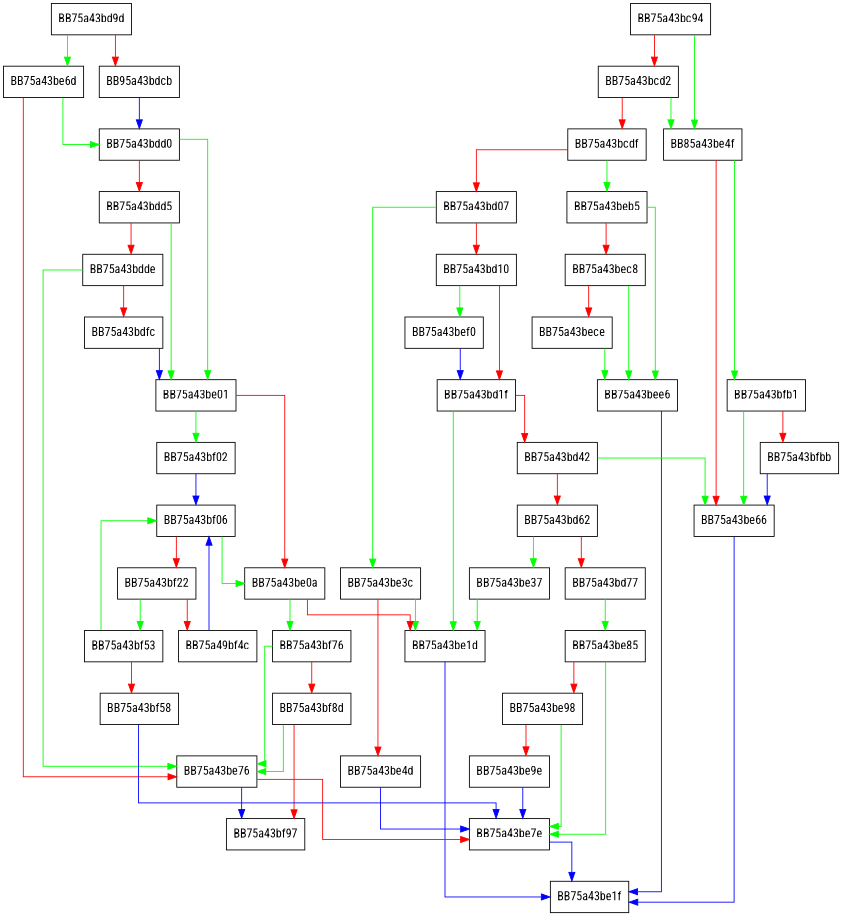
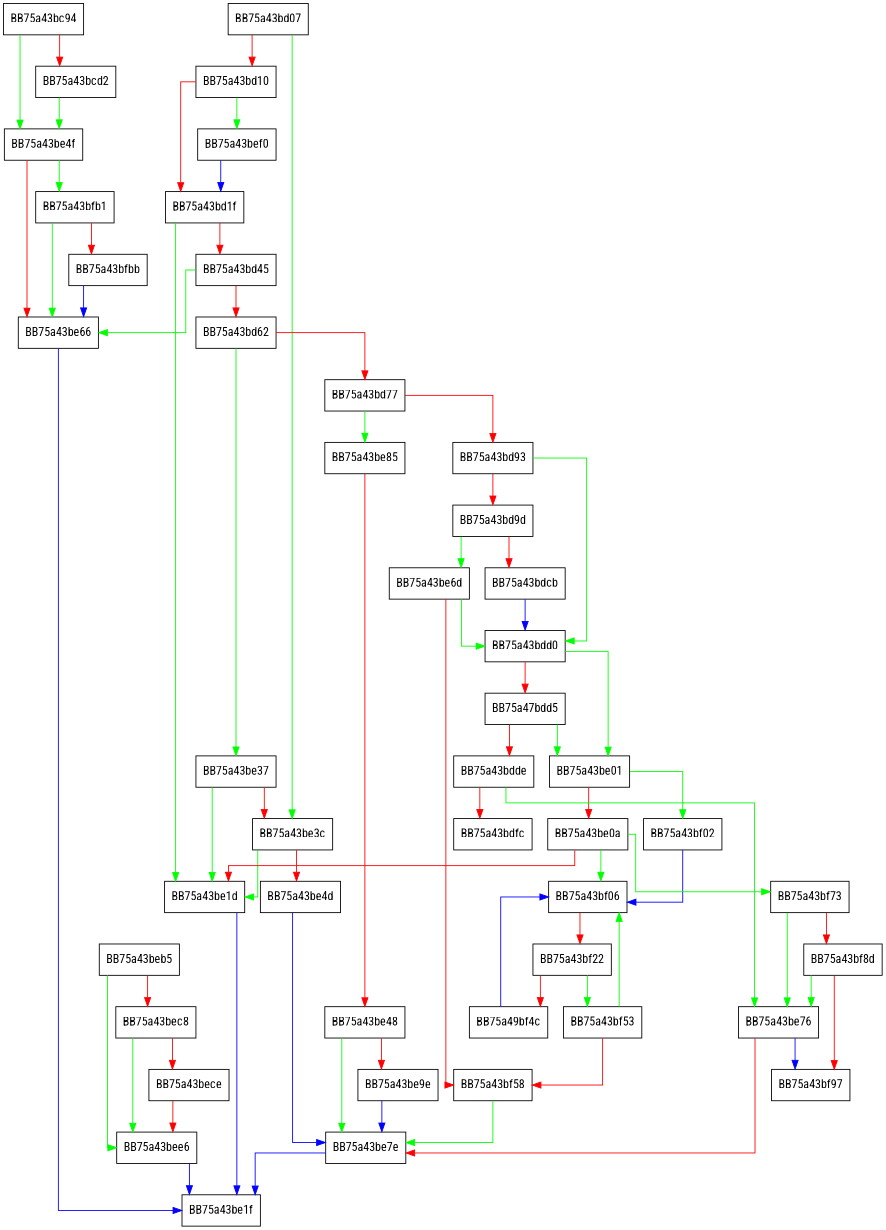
node "BB95a43bdcb": label "BB95a43bdcb" -> "BB75a43bdcb"
node "BB75a43bcdf": removed
node "BB85a43be4f": label "BB85a43be4f" -> "BB75a43be4f"
node "BB75a43bdd5": label "BB75a43bdd5" -> "BB75a47bdd5"
edge "BB75a43bdfc" -> "BB75a43be01": removed
edge "BB75a43bece" -> "BB75a43bee6": color green -> red
node "BB75a43bd93": added
node "BB75a43bd42": label "BB75a43bd42" -> "BB75a43bd45"
edge "BB75a43be6d" -> "BB75a43be76": now "BB75a43be6d" -> "BB75a43bf58"
edge "BB75a43bf06" -> "BB75a43be0a": reversed
node "BB75a43bf76": label "BB75a43bf76" -> "BB75a43bf73"
node "BB75a43be98": label "BB75a43be98" -> "BB75a43be48"
edge "BB75a43be85" -> "BB75a43be7e": removed
edge "BB75a43be37" -> "BB75a43be3c": added
edge "BB75a43bf58" -> "BB75a43be7e": color blue -> green
